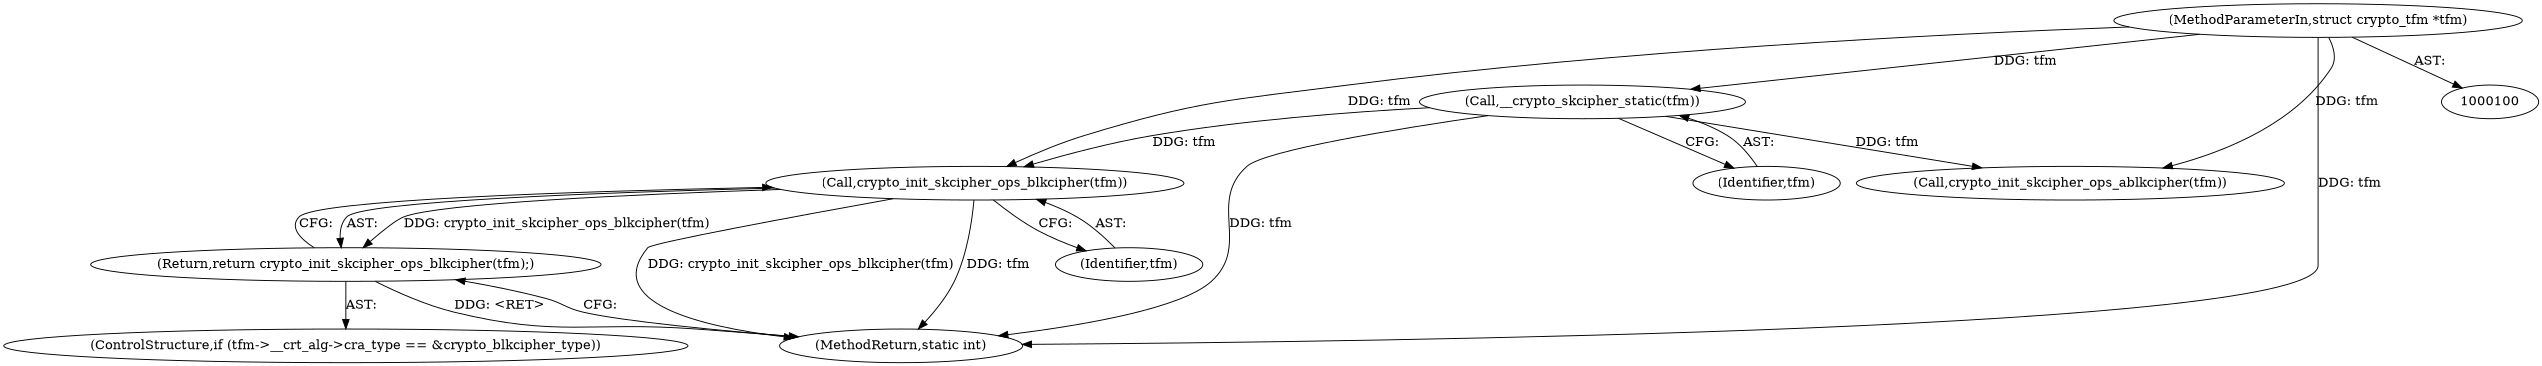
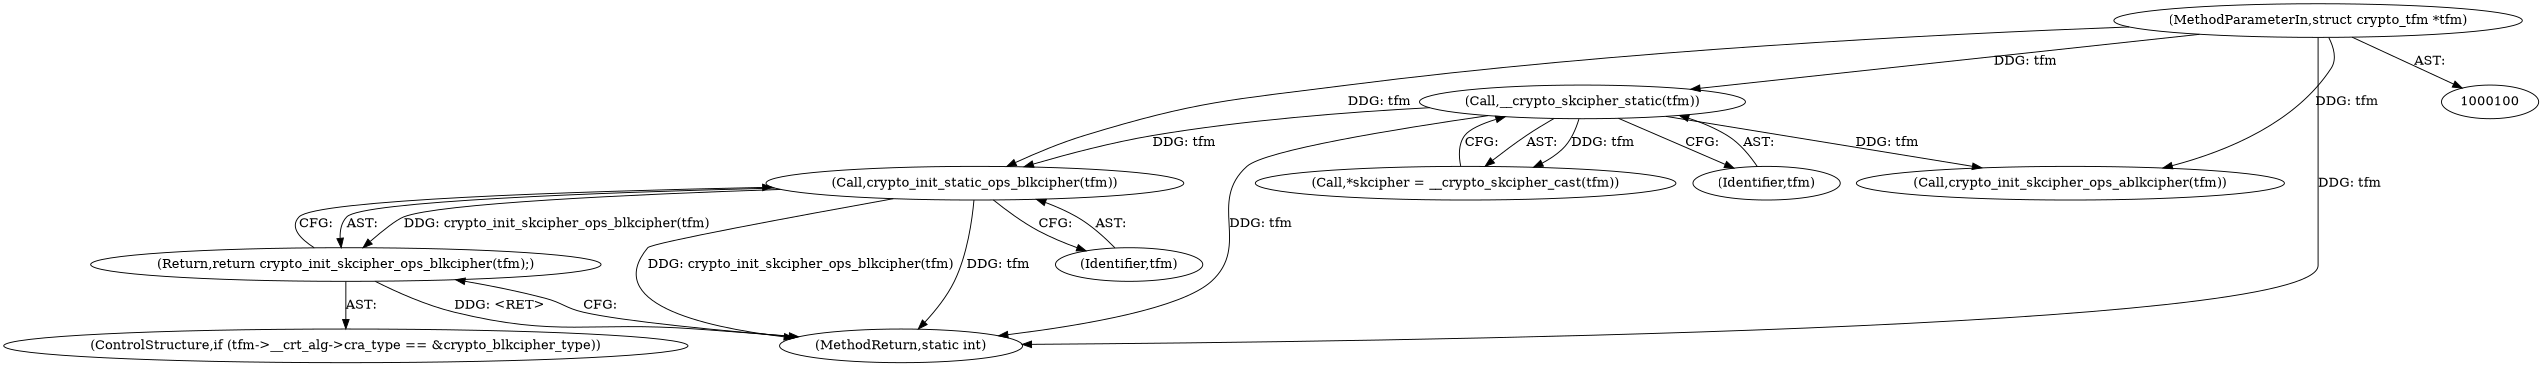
node "(Call,crypto_init_skcipher_ops_blkcipher(tfm))": label "(Call,crypto_init_skcipher_ops_blkcipher(tfm))" -> "(Call,crypto_init_static_ops_blkcipher(tfm))"
node "(Call,*skcipher = __crypto_skcipher_cast(tfm))": added
